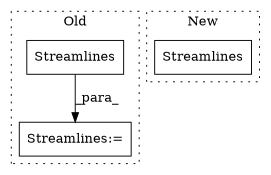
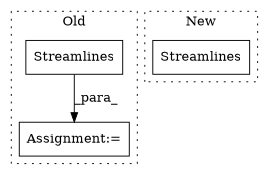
node "Streamlines:=": label "Streamlines:=" -> "Assignment:="
